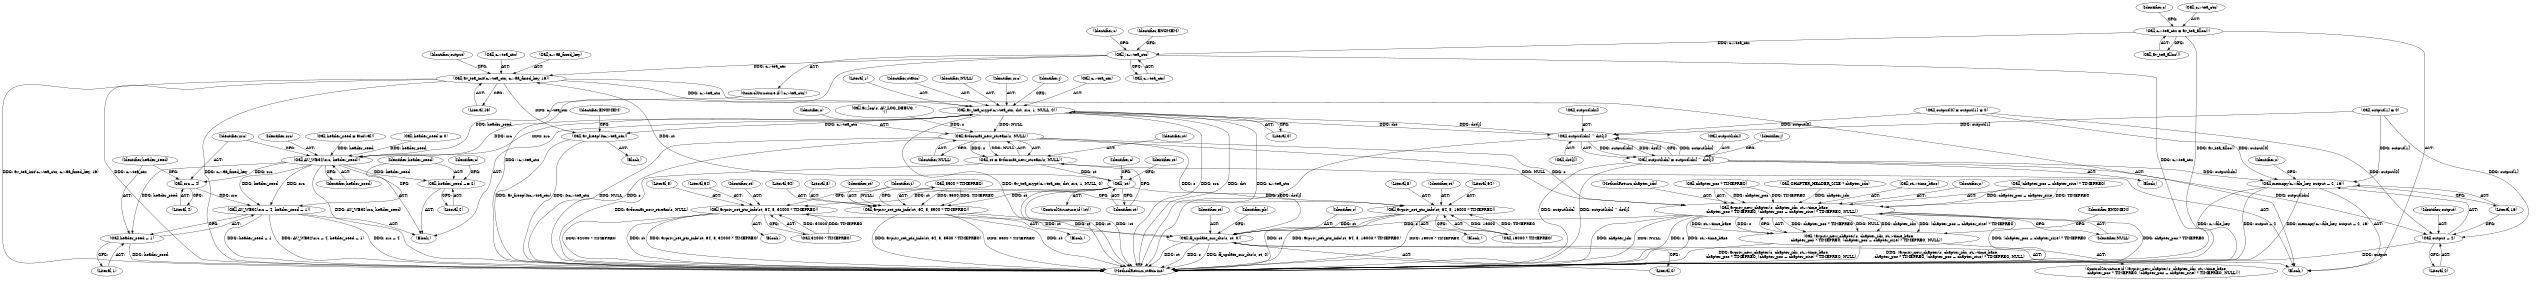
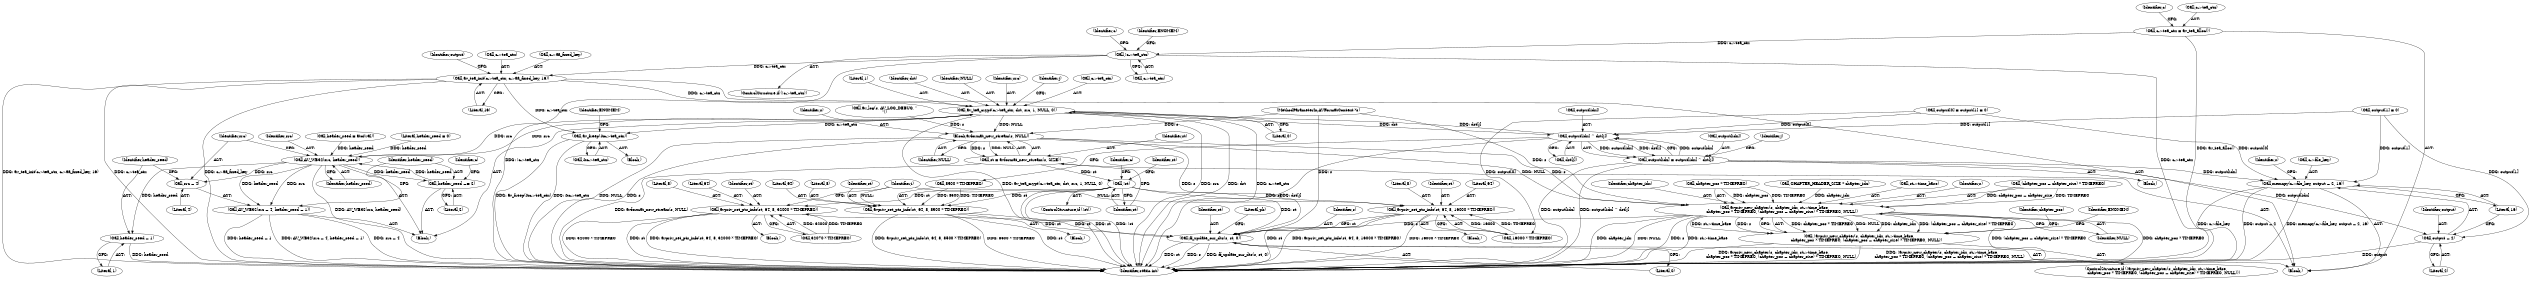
node "(Call,av_tea_alloc())": removed
node "(Identifier,static)": label "(Identifier,static)" -> "(Identifier,dst)"
node "(MethodParameterIn,AVFormatContext *s)": added
edge "(ControlStructure,if (!c->tea_ctx))" -> "(Call,AV_WB32(src, header_seed))": now "(Call,header_seed += 2)" -> "(Call,AV_WB32(src, header_seed))"
edge "(Call,output[0] = output[1] = 0)" -> "(Call,output + 2)": now "(Call,output[0] = output[1] = 0)" -> "(Call,16000 * TIMEPREC)"
node "(Call,header_seed = 0)": label "(Call,header_seed = 0)" -> "(Literal,header_seed = 0)"
node "(Call,avformat_new_stream(s, NULL))": label "(Call,avformat_new_stream(s, NULL))" -> "(Block,avformat_new_stream(s, NULL))"
edge "(Call,output[idx] ^ dst[j])" -> "(Call,dst[j])": added, label "CFG:"
node "(Call,&c->tea_ctx)": added
node "(Call,st = avformat_new_stream(s, NULL))": label "(Call,st = avformat_new_stream(s, NULL))" -> "(Call,st = avformat_new_stream(s, SIZE))"
node "(Call,c->file_key)": added
edge "(Call,!st)" -> "(Call,av_tea_init(c->tea_ctx, c->aa_fixed_key, 16))": now "(Call,!st)" -> "(Call,ff_update_cur_dts(s, st, 0))"
node "(MethodReturn,chapter_idx)": label "(MethodReturn,chapter_idx)" -> "(Identifier,chapter_idx)"
edge "(Call,avpriv_set_pts_info(st, 64, 8, 8500 * TIMEPREC))" -> "(Call,8500 * TIMEPREC)": now "(Call,output[idx] ^ dst[j])" -> "(Call,8500 * TIMEPREC)"
edge "(Call,src + 4)" -> "(Literal,4)": removed, label "CFG:"
edge "(Call,src + 4)" -> "(Call,AV_WB32(src + 4, header_seed + 1))": label "DDG: src" -> "AST: "
edge "(Identifier,i)" -> "(Call,avpriv_set_pts_info(st, 64, 8, 16000 * TIMEPREC))": label "CFG: " -> "NULL: "
node "(Identifier,pb)": label "(Identifier,pb)" -> "(Literal,pb)"
node "(Identifier,chapter_pos)": added
edge "(Call,AV_WB32(src + 4, header_seed + 1))" -> "(Call,header_seed + 1)": removed, label "CFG:"
edge "(Call,avpriv_set_pts_info(st, 64, 8, 16000 * TIMEPREC))" -> "(Call,ff_update_cur_dts(s, st, 0))": label "DDG: st" -> "CFG: st"
edge "(Call,header_seed + 1)" -> "(Call,AV_WB32(src + 4, header_seed + 1))": removed, label "AST:"
node "(Call,32000 * TIMEPREC)": label "(Call,32000 * TIMEPREC)" -> "(Call,32070 * TIMEPREC)"
node "(MethodReturn,static int)": label "(MethodReturn,static int)" -> "(Identifier,static int)"
